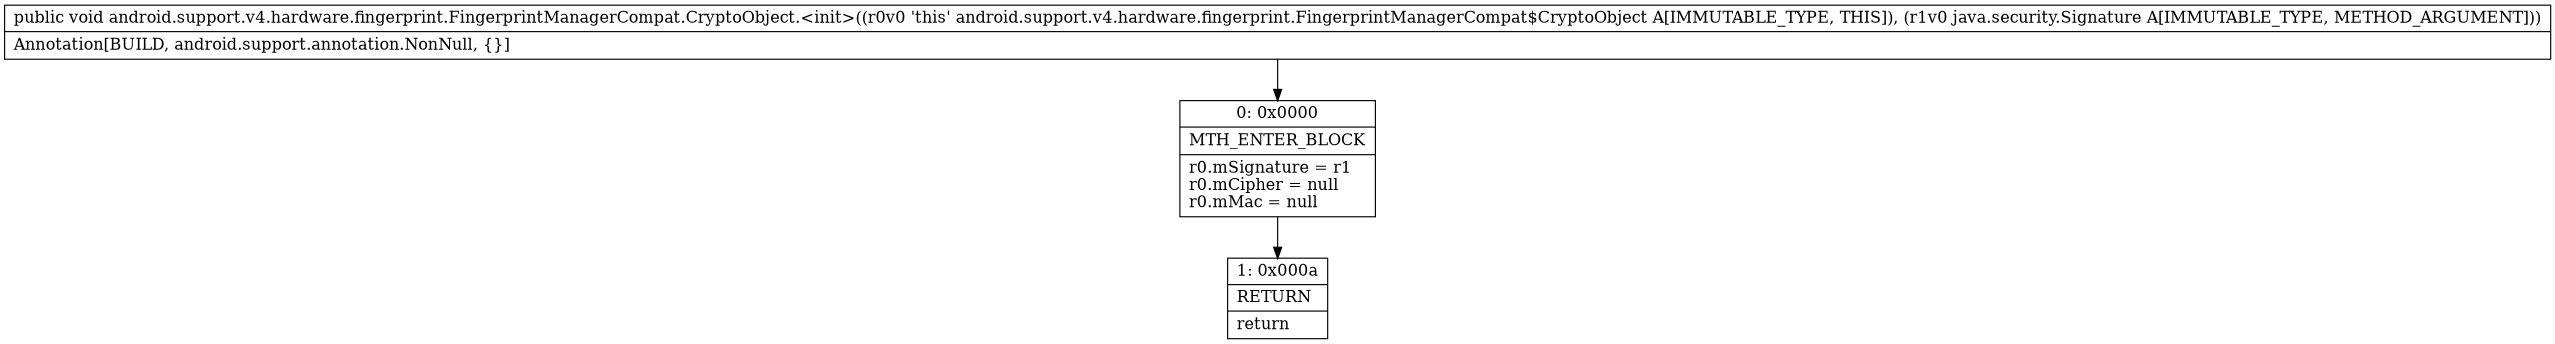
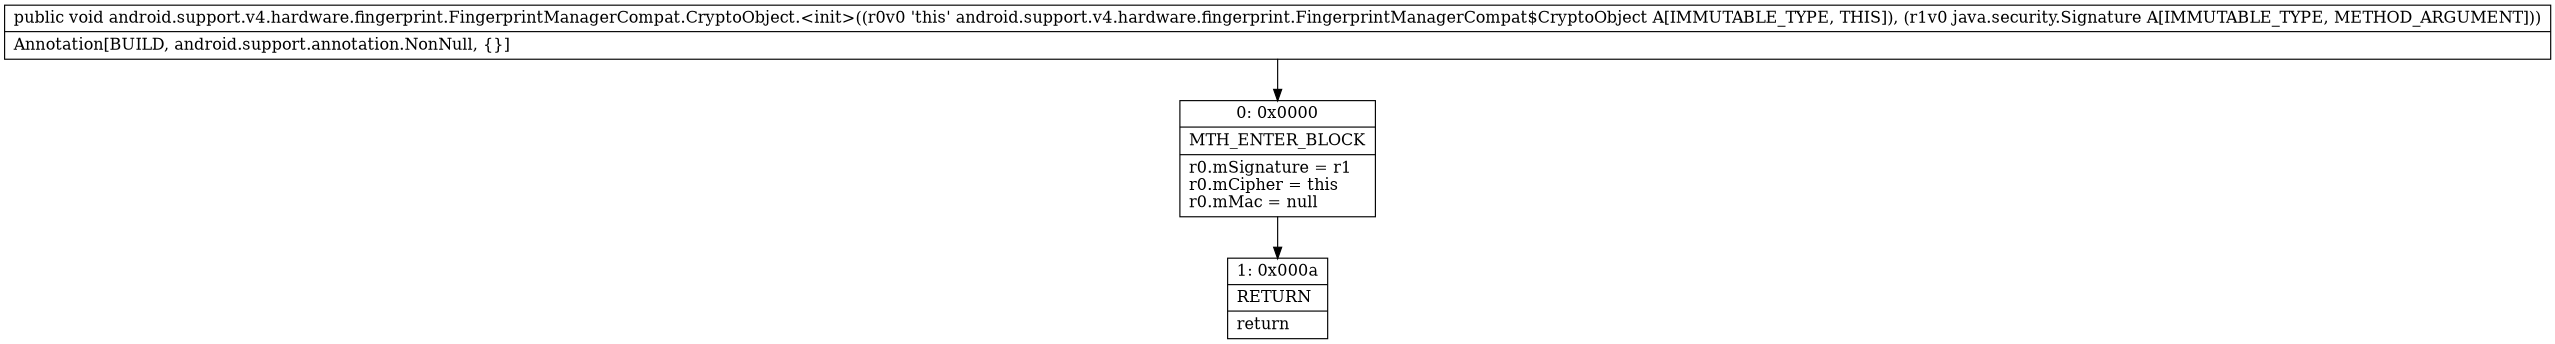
node "0: 0x0000": text "r0.mCipher = null" -> "r0.mCipher = this"
